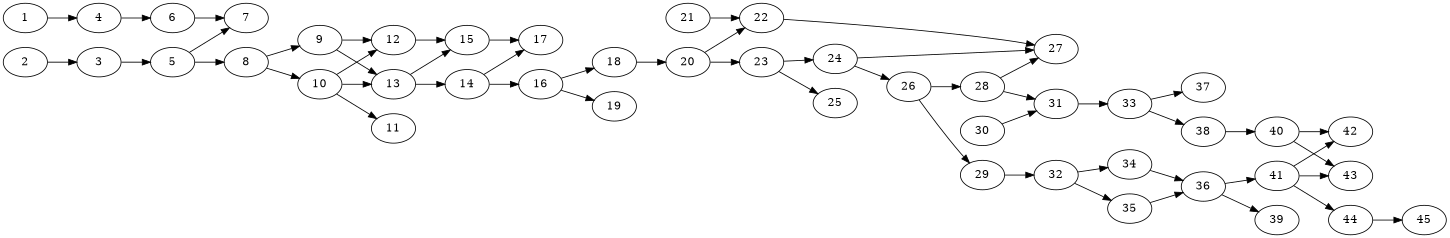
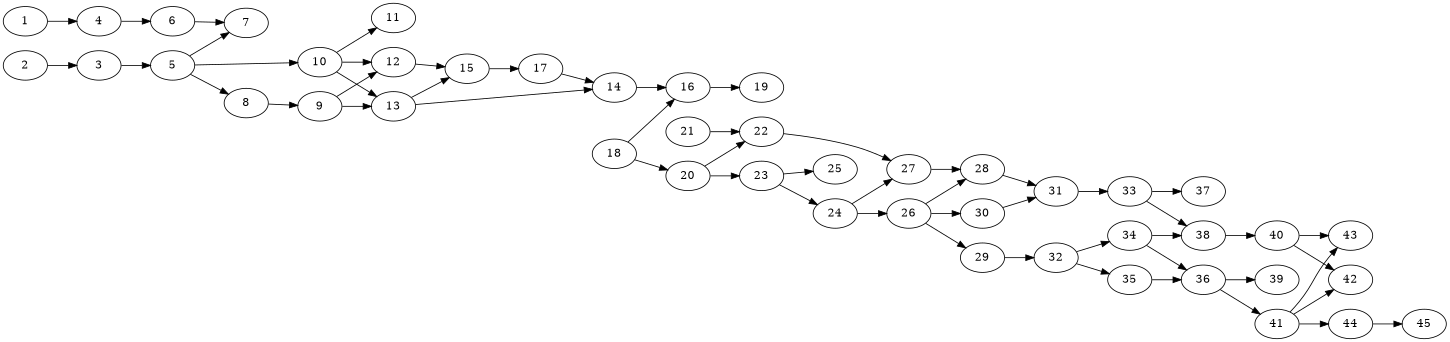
edge "14" -> "17": reversed
edge "28" -> "27": reversed
edge "8" -> "10": now "5" -> "10"
edge "16" -> "18": reversed
edge "26" -> "30": added
edge "34" -> "38": added
